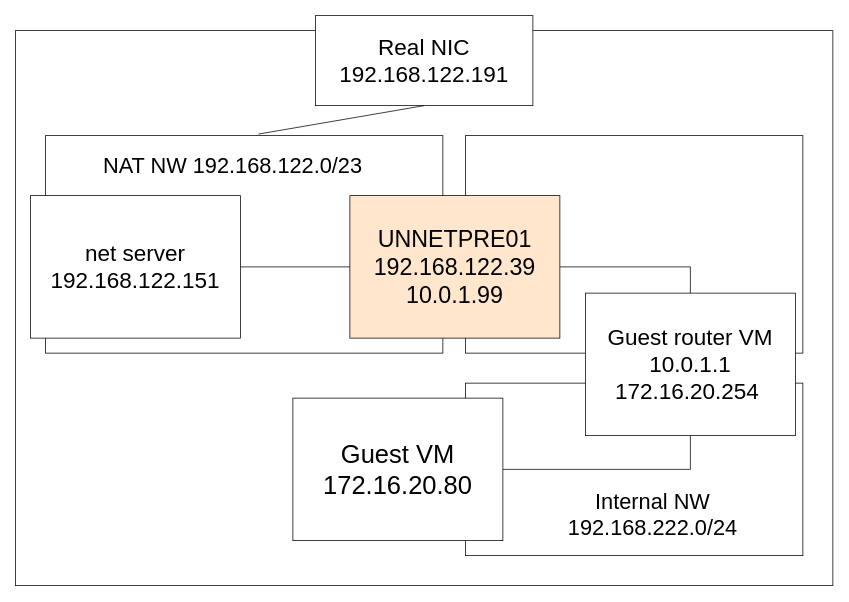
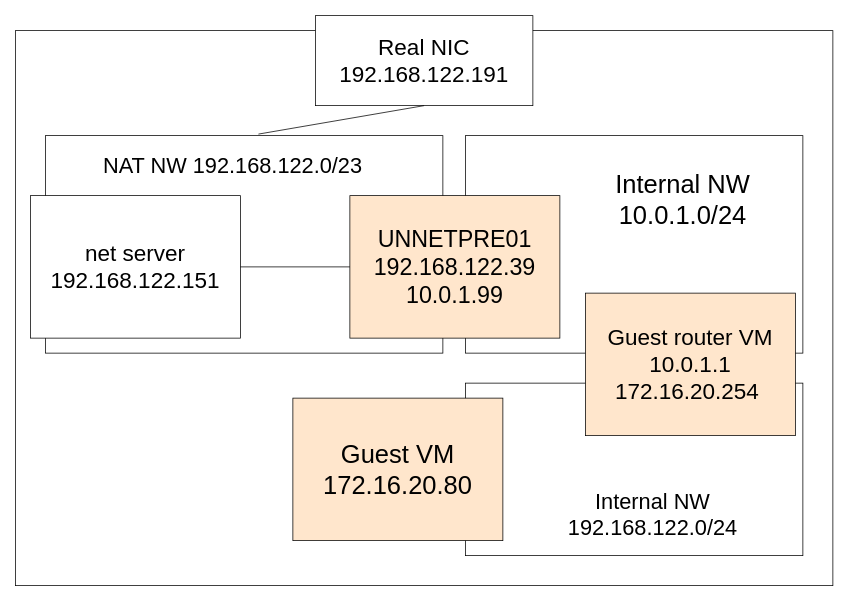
node "Internal NW 10.0.1.0/24": added
edge "UNNETPRE01 192.168.122.39 10.0.1.99" -- "Guest router VM 10.0.1.1 172.16.20.254": removed
node "Guest router VM 10.0.1.1 172.16.20.254": fillcolor #ffffff -> #ffe6cc
node "Guest VM 172.16.20.80": fillcolor #ffffff -> #ffe6cc
edge "Guest router VM 10.0.1.1 172.16.20.254" -- "Guest VM 172.16.20.80": removed
node "Internal NW 192.168.222.0/24": label "Internal NW 192.168.222.0/24" -> "Internal NW 192.168.122.0/24"
